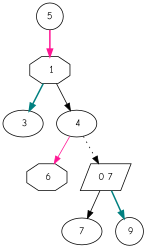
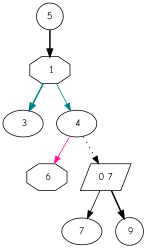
edge "5" -> "1": color deeppink -> black
edge "1" -> "4": color black -> teal
edge "0 7" -> "9": color teal -> black
